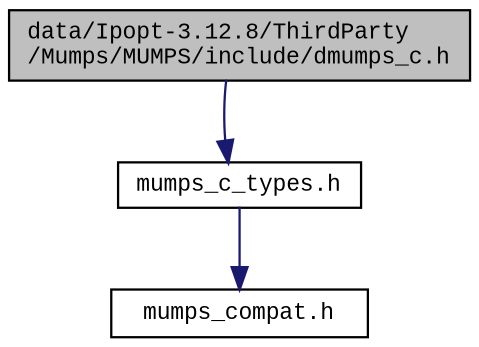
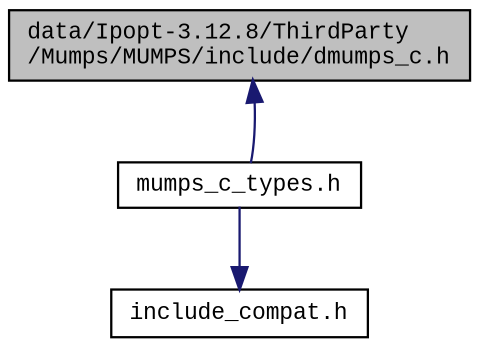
edge "data/Ipopt-3.12.8/ThirdParty /Mumps/MUMPS/include/dmumps_c.h" -> "mumps_c_types.h": reversed
node "mumps_compat.h": label "mumps_compat.h" -> "include_compat.h"
